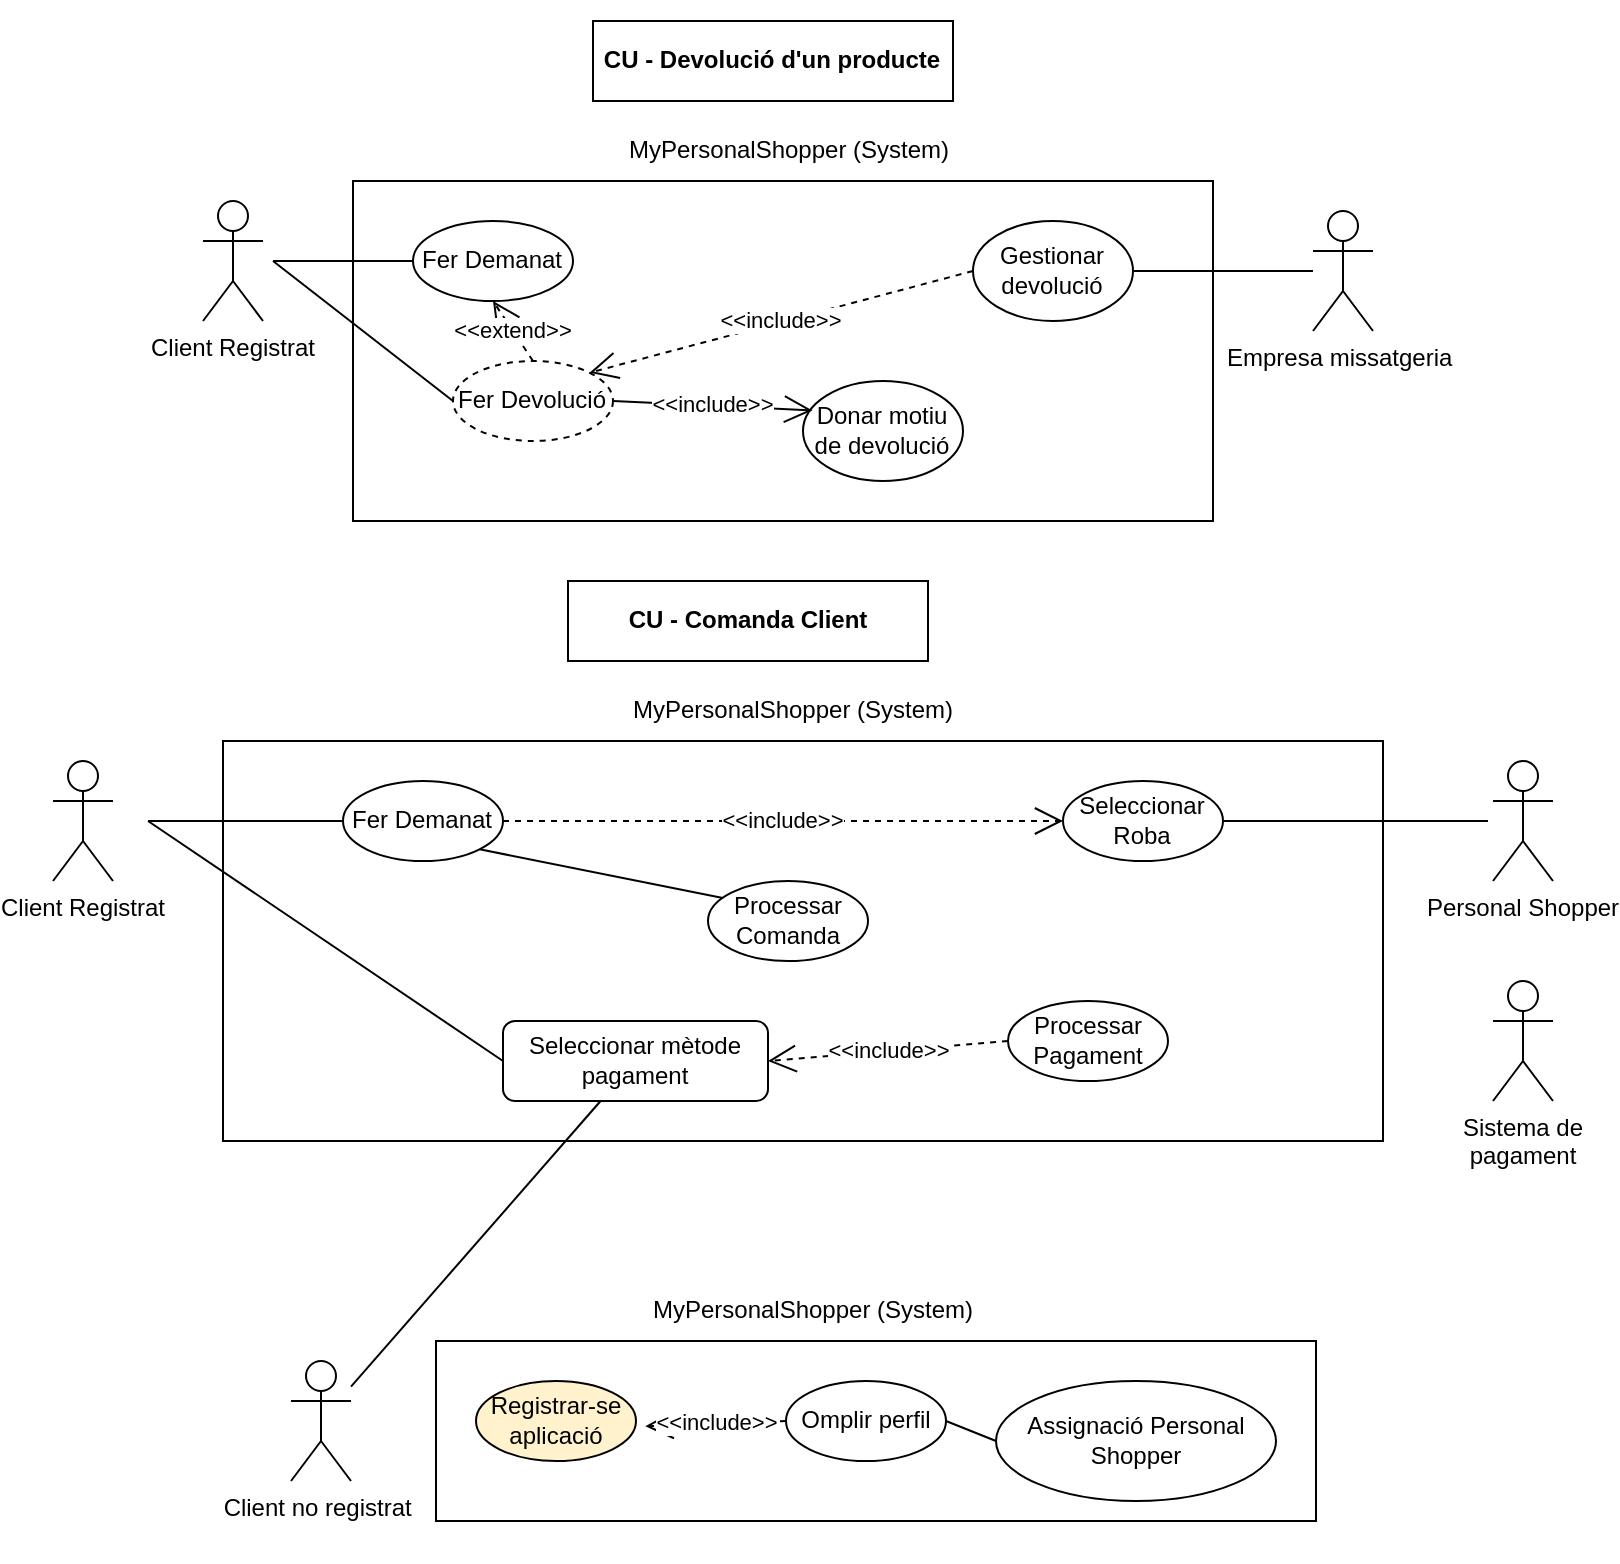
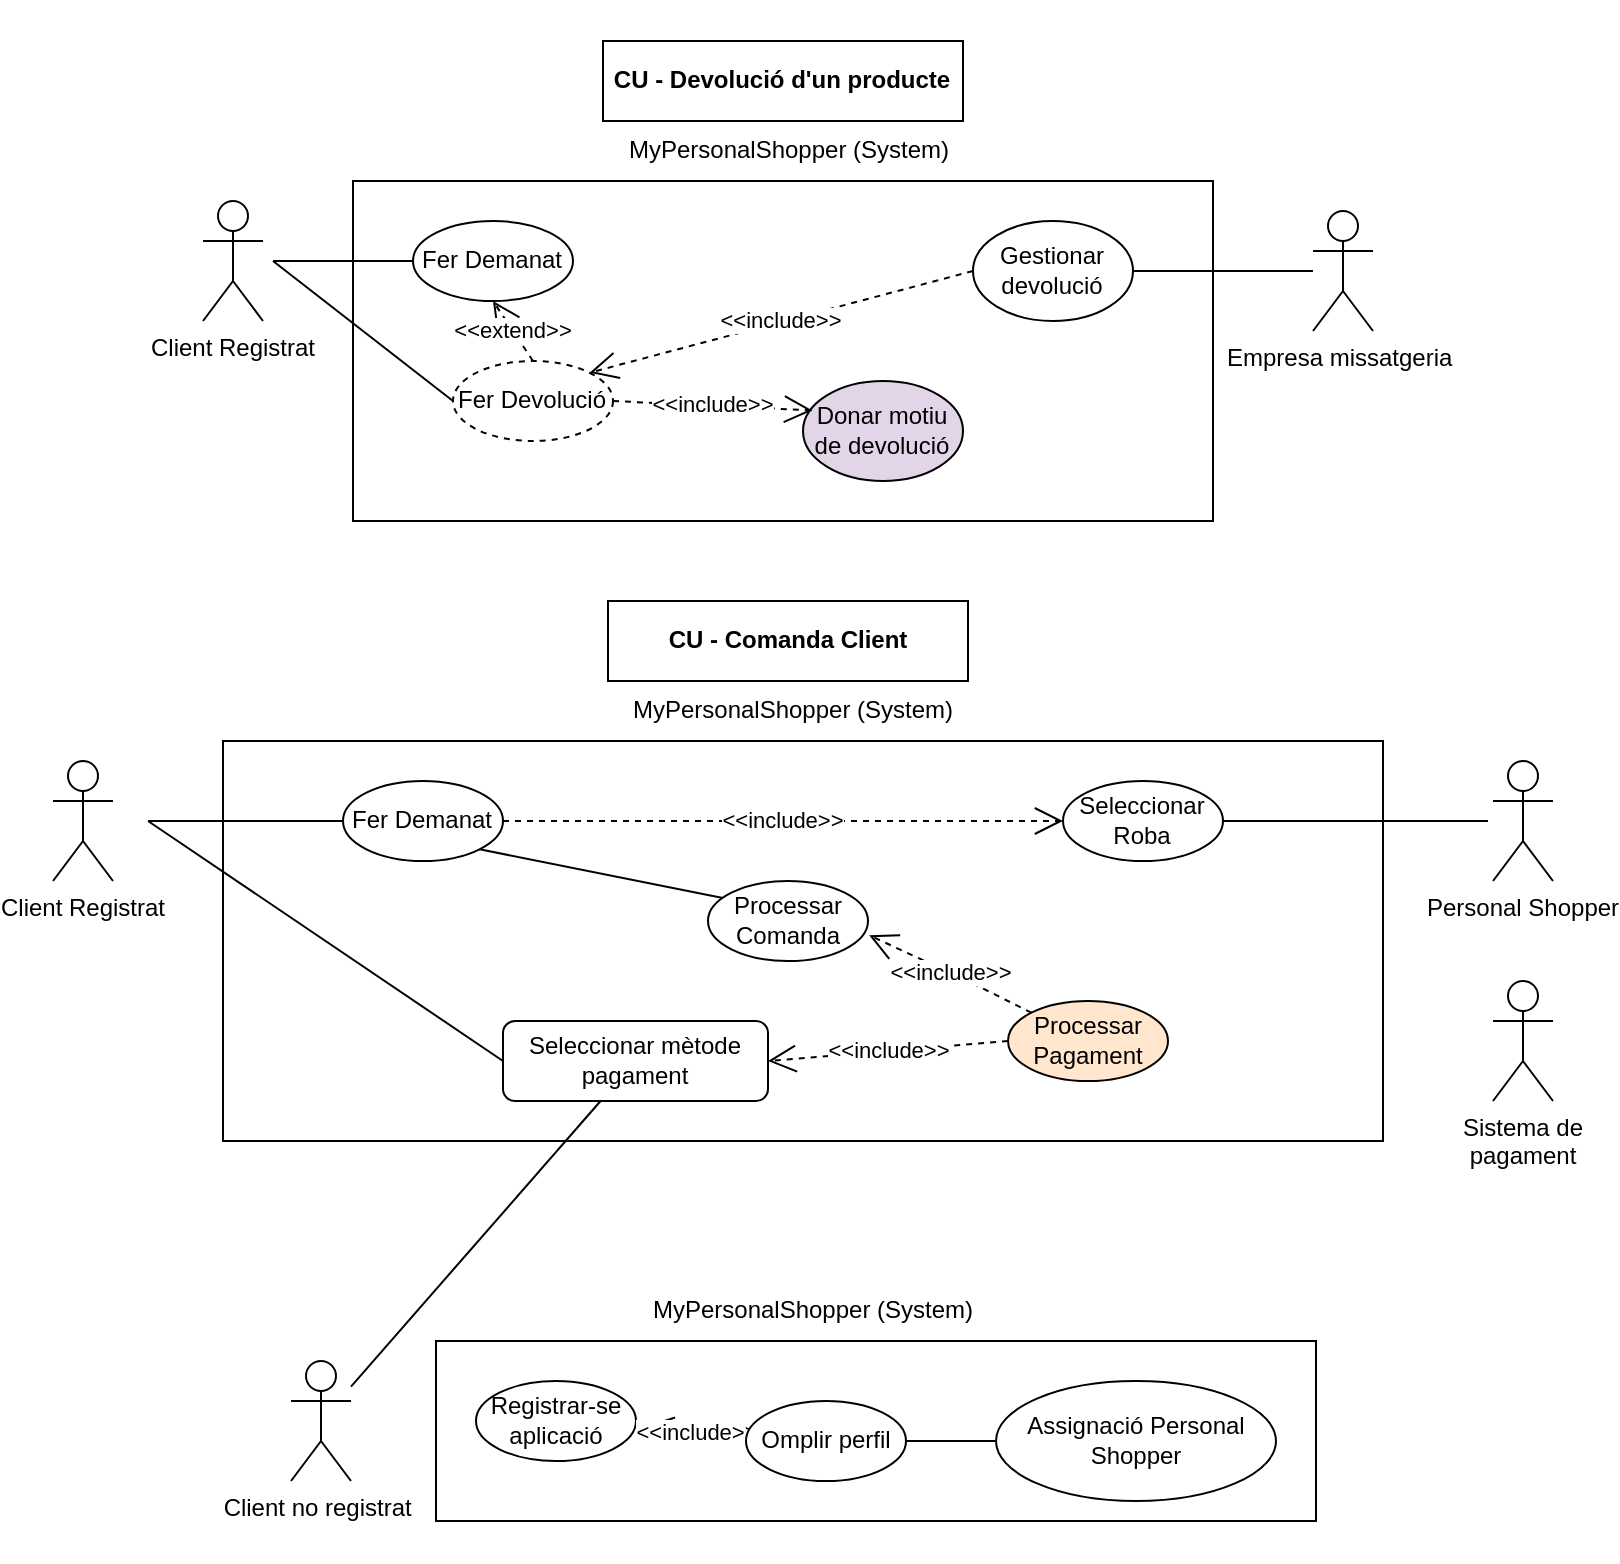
node "CU - Devolució d'un producte": moved (773, 61) -> (783, 81)
edge "Fer Devolució" -> "Donar motiu de devolució": style solid -> dashed
node "Donar motiu de devolució": fillcolor #ffffff -> #e1d5e7
node "CU - Comanda Client": moved (748, 621) -> (788, 641)
edge "Processar Pagament" -> "Processar Comanda": added, label "<<include>>"
node "Processar Pagament": fillcolor #ffffff -> #ffe6cc
node "Registrar-se aplicació": fillcolor #fff2cc -> #ffffff
node "Omplir perfil": moved (866, 1421) -> (826, 1441)
